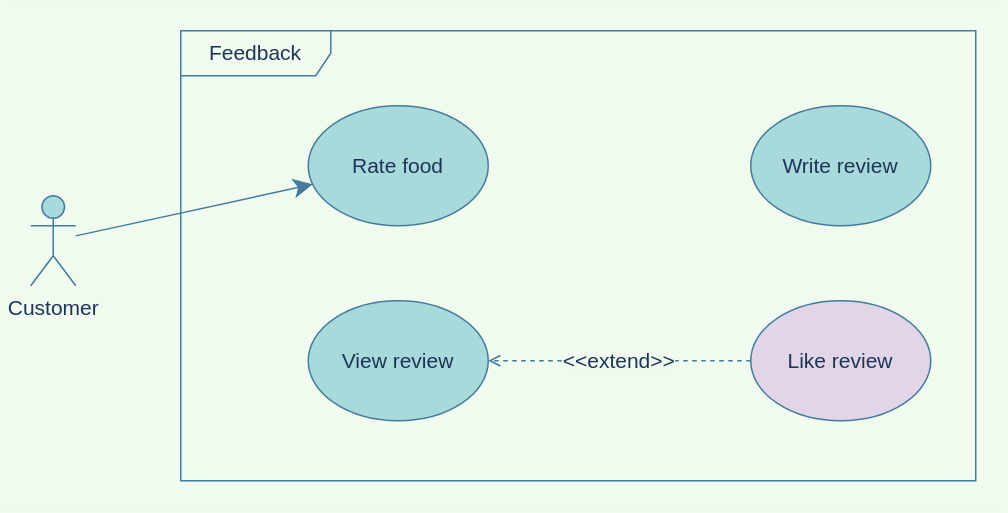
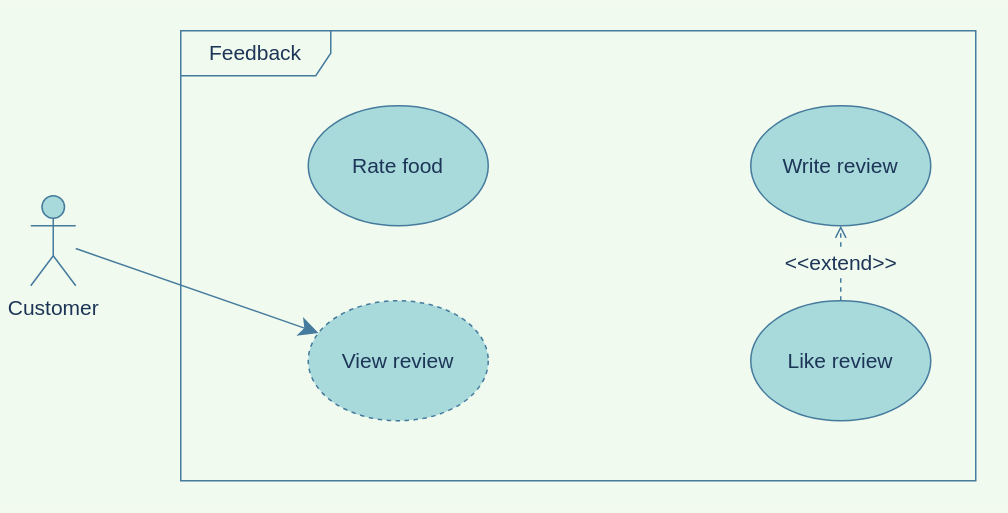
edge "Customer" -> "Rate food": now "Customer" -> "View review"
node "View review": style solid -> dashed
edge "Like review" -> "View review": now "Like review" -> "Write review"
node "Like review": fillcolor #e1d5e7 -> #a8dadc
